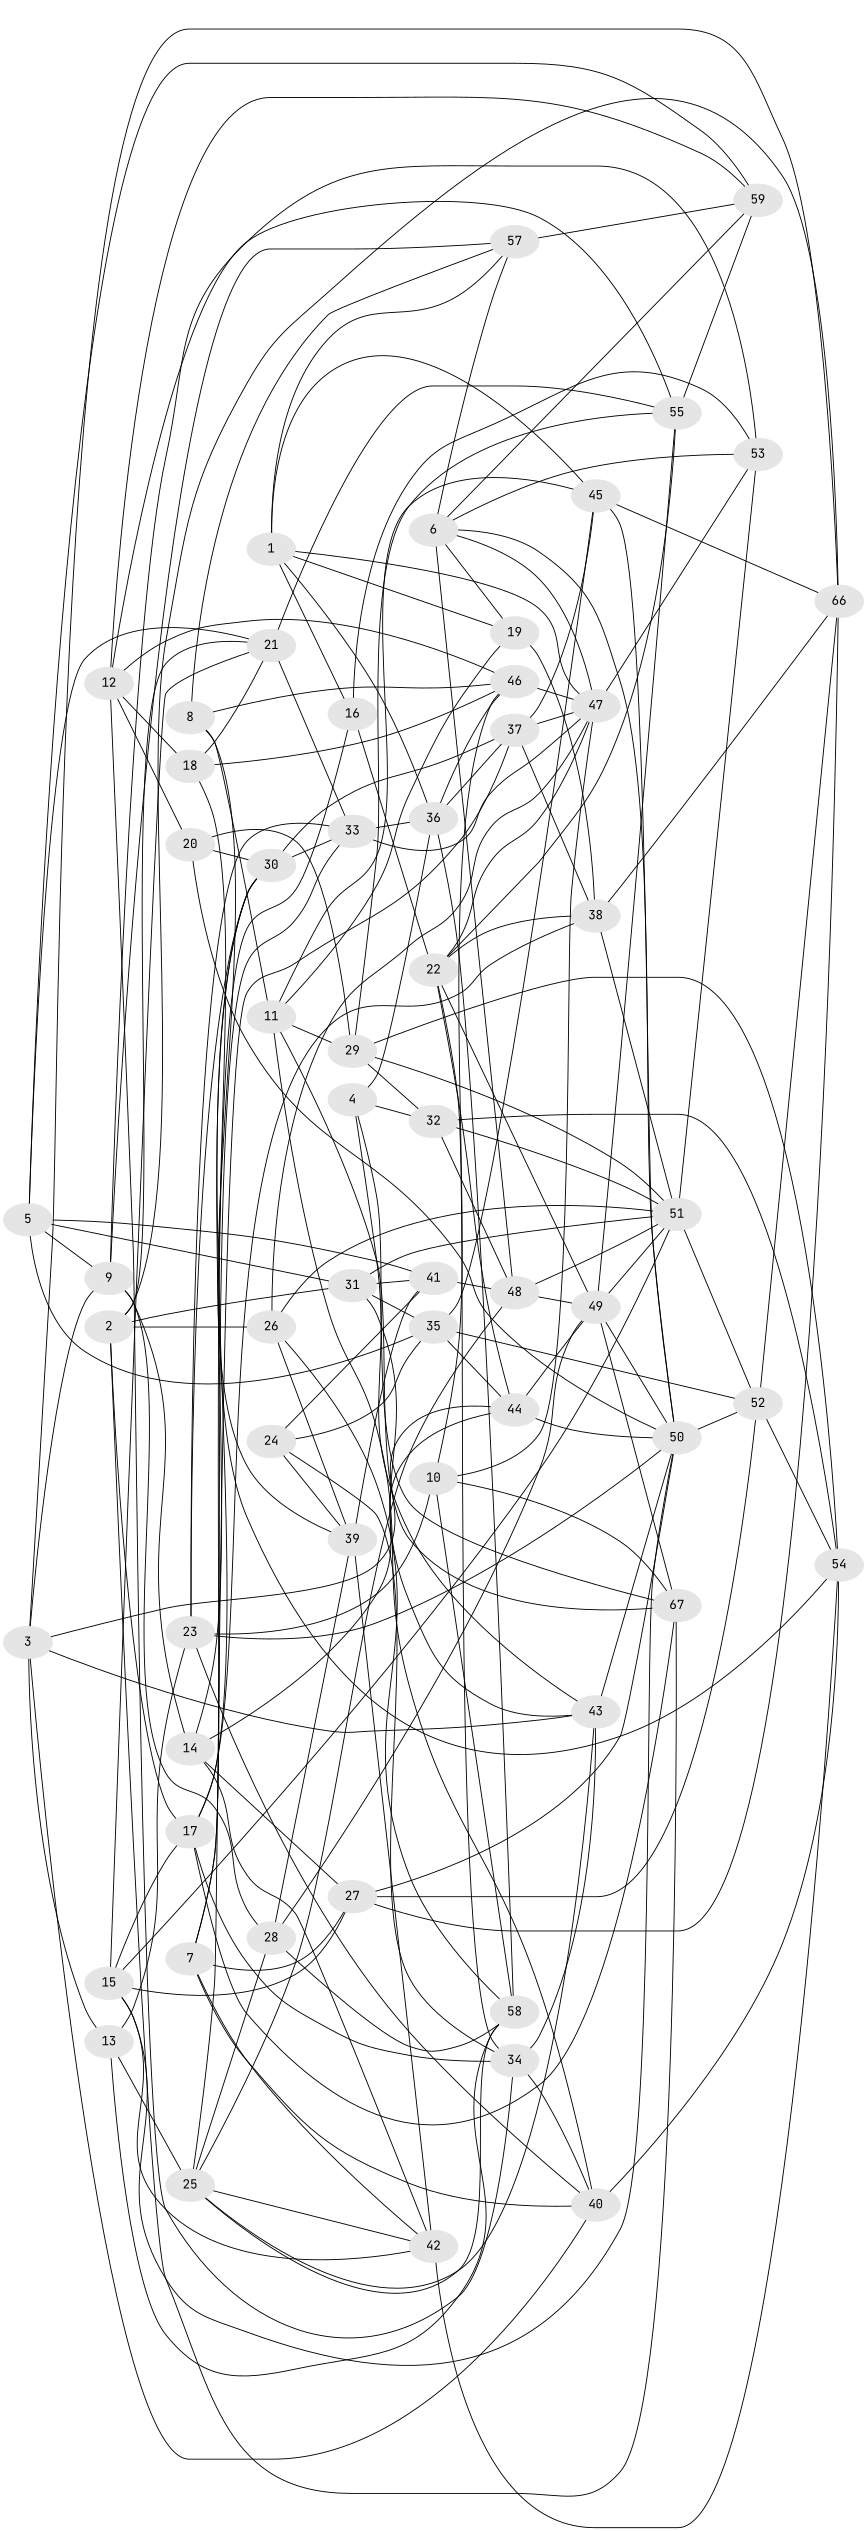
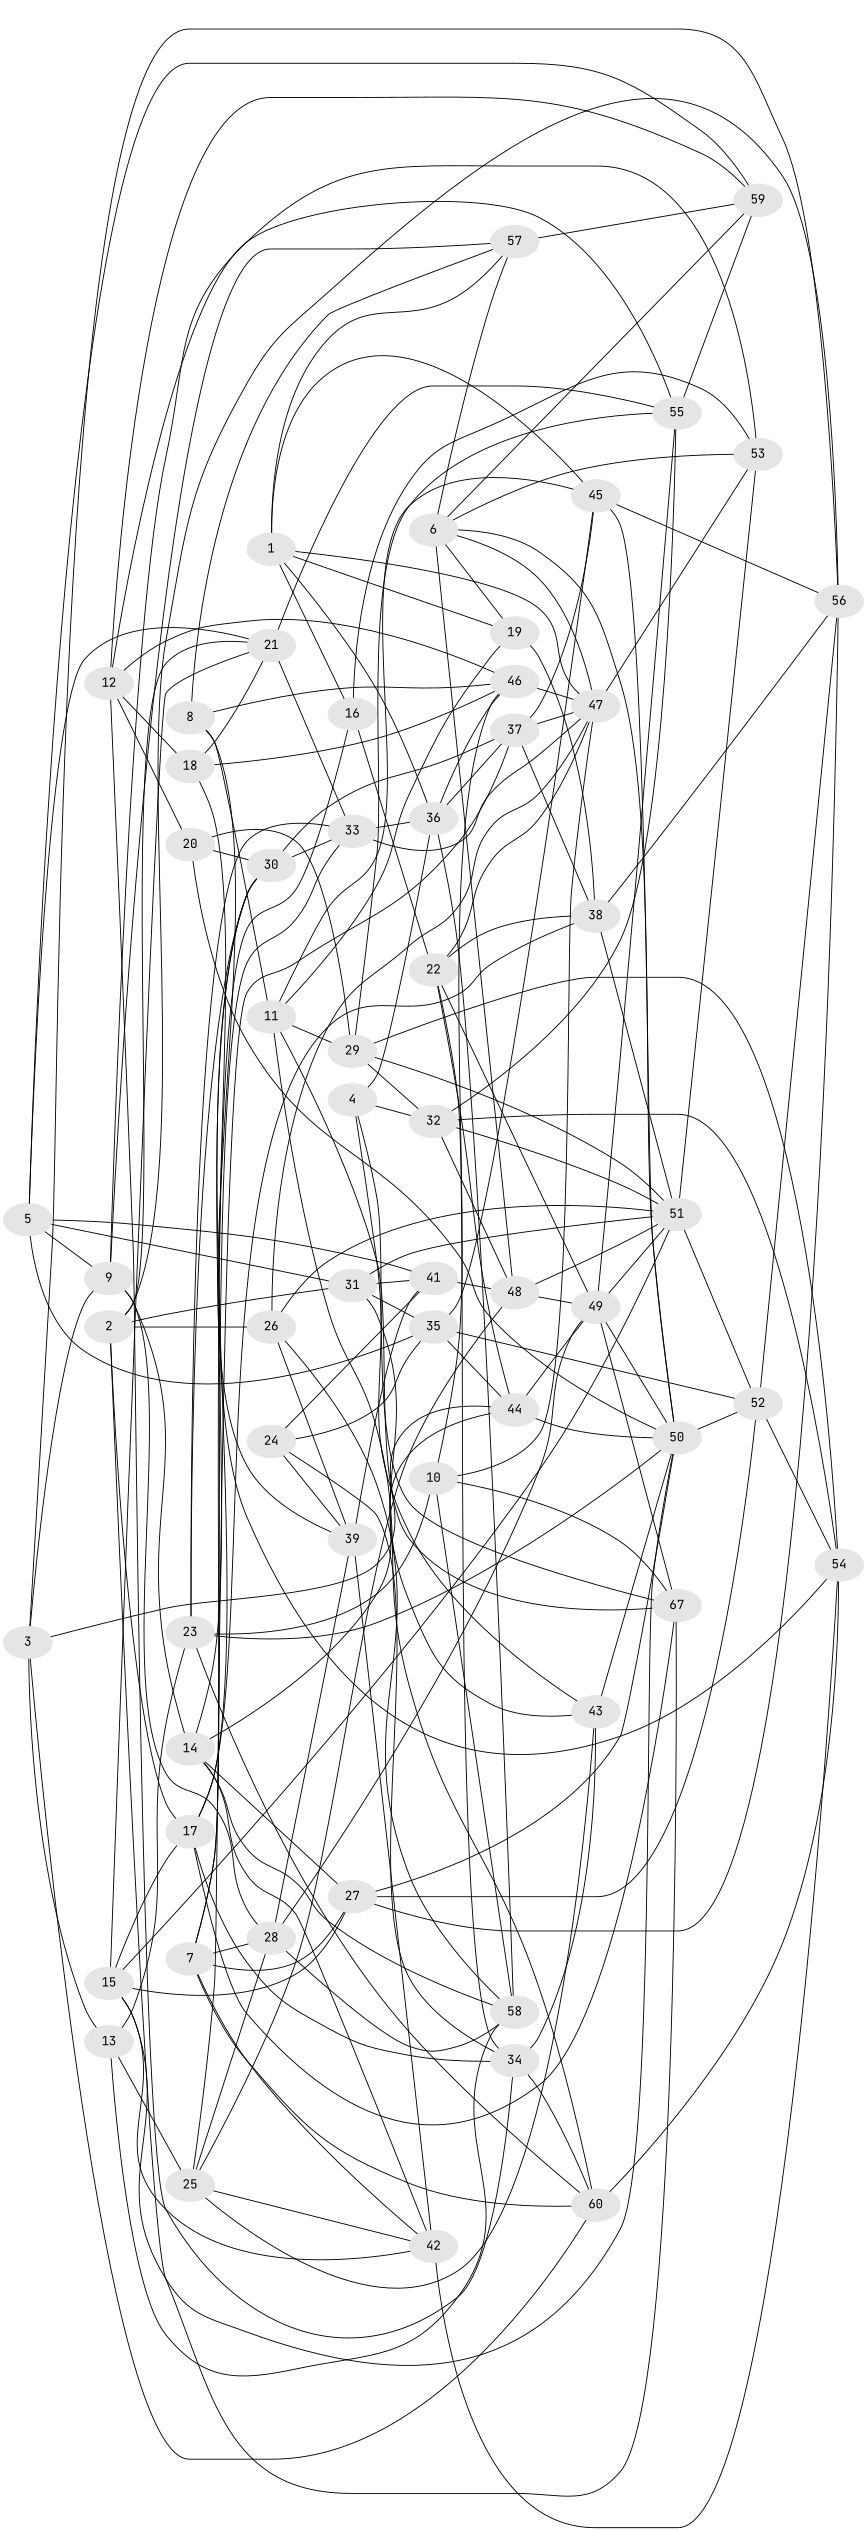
node "66": label "66" -> "56"
edge "55" -- "22": now "55" -- "32"
edge "3" -- "43": removed
edge "28" -- "7": added
node "40": label "40" -> "60"
edge "58" -- "25": now "58" -- "14"
